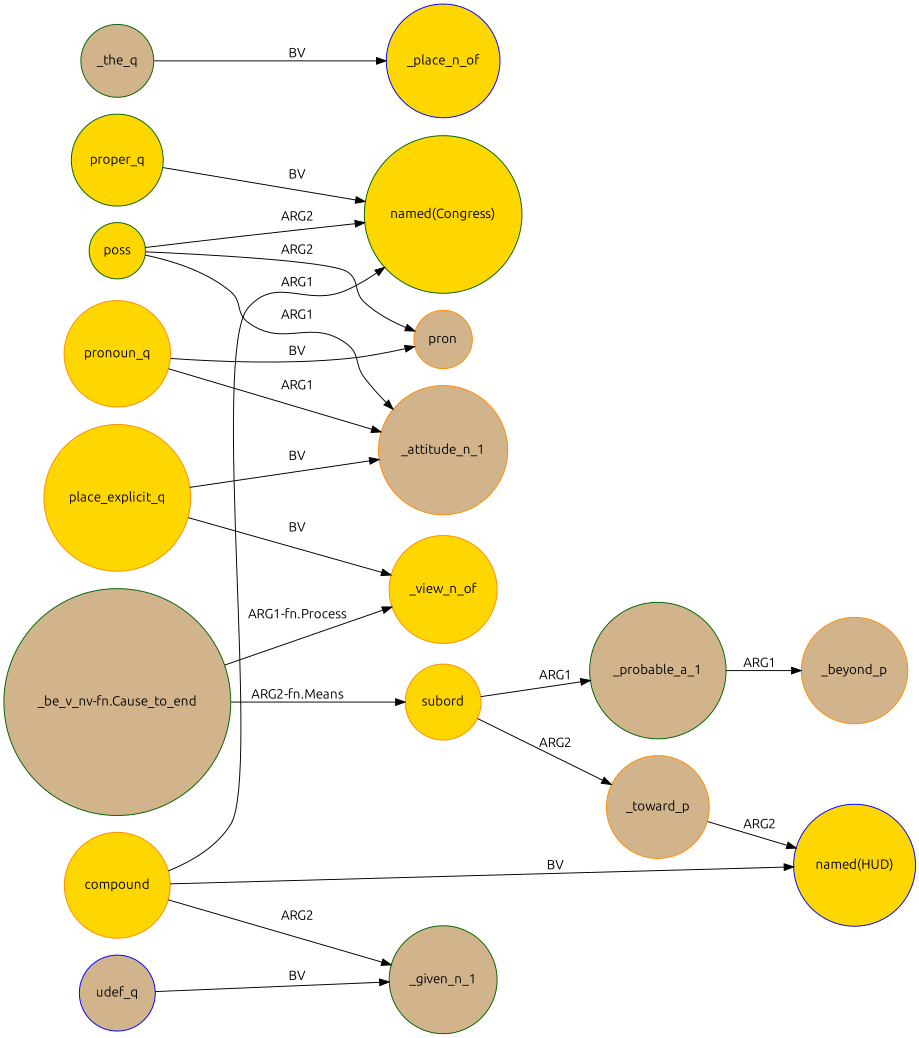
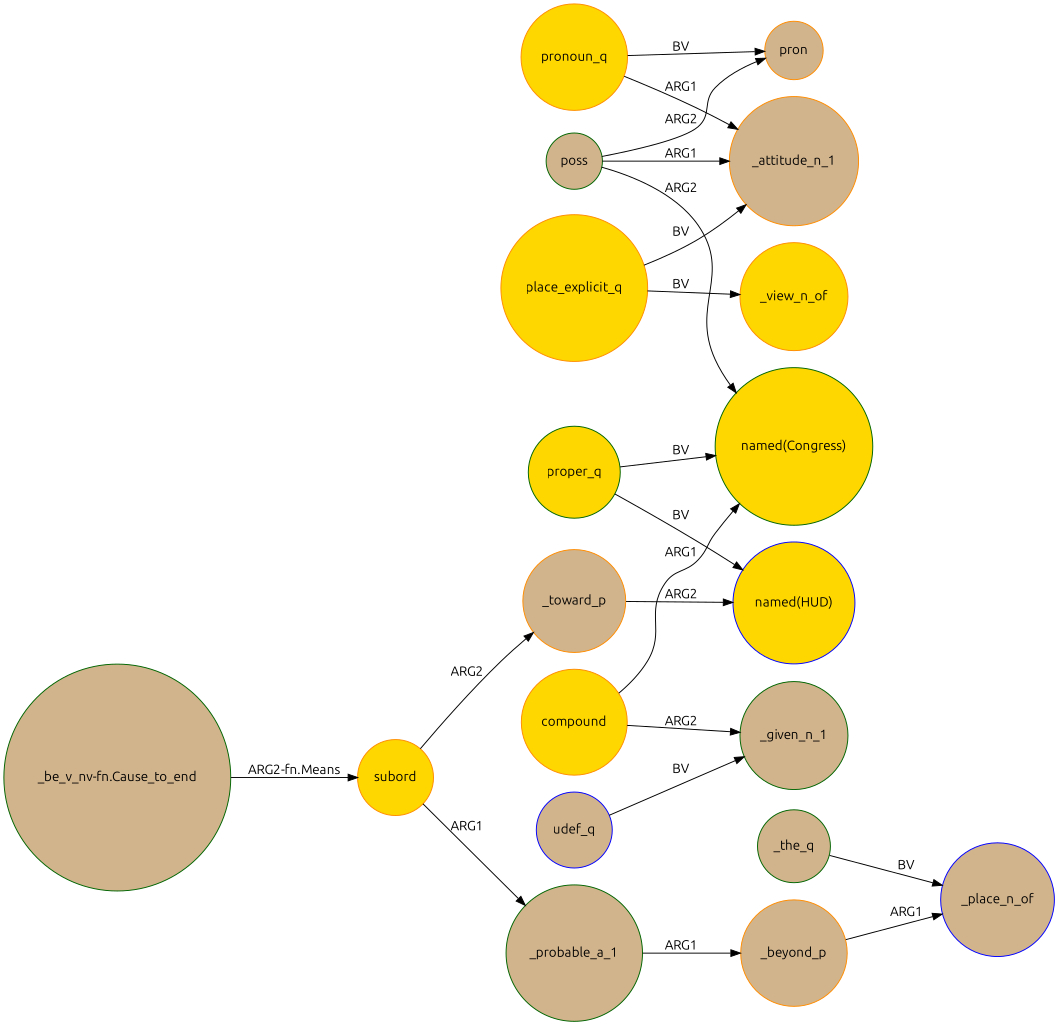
node "_place_n_of": fillcolor gold -> tan
node "poss": fillcolor gold -> tan
edge "_be_v_nv-fn.Cause_to_end" -> "_view_n_of": removed, label "ARG1-fn.Process"
edge "compound" -> "named(HUD)": now "proper_q" -> "named(HUD)"
edge "_beyond_p" -> "_place_n_of": added, label "ARG1"
